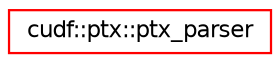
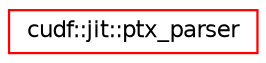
node "cudf::ptx::ptx_parser": label "cudf::ptx::ptx_parser" -> "cudf::jit::ptx_parser"
